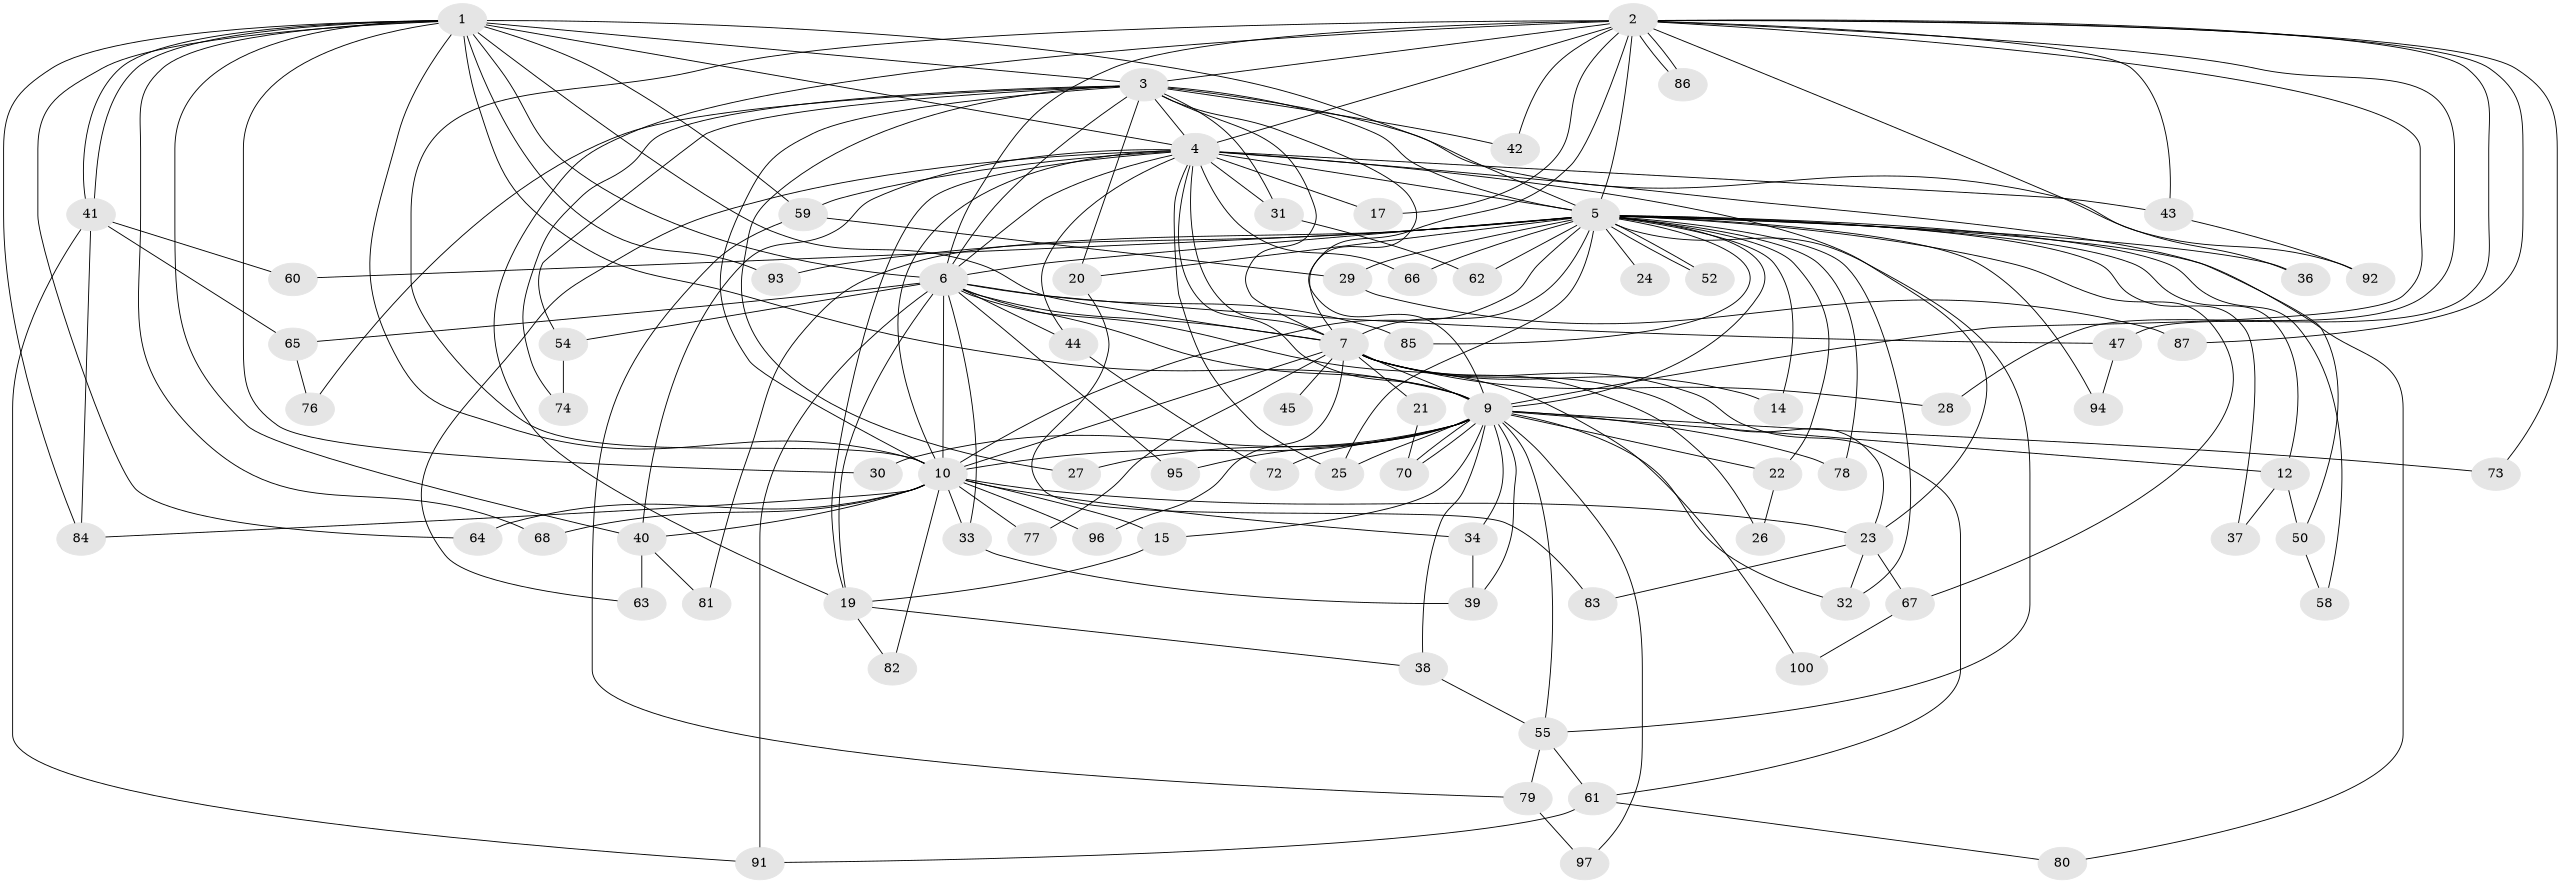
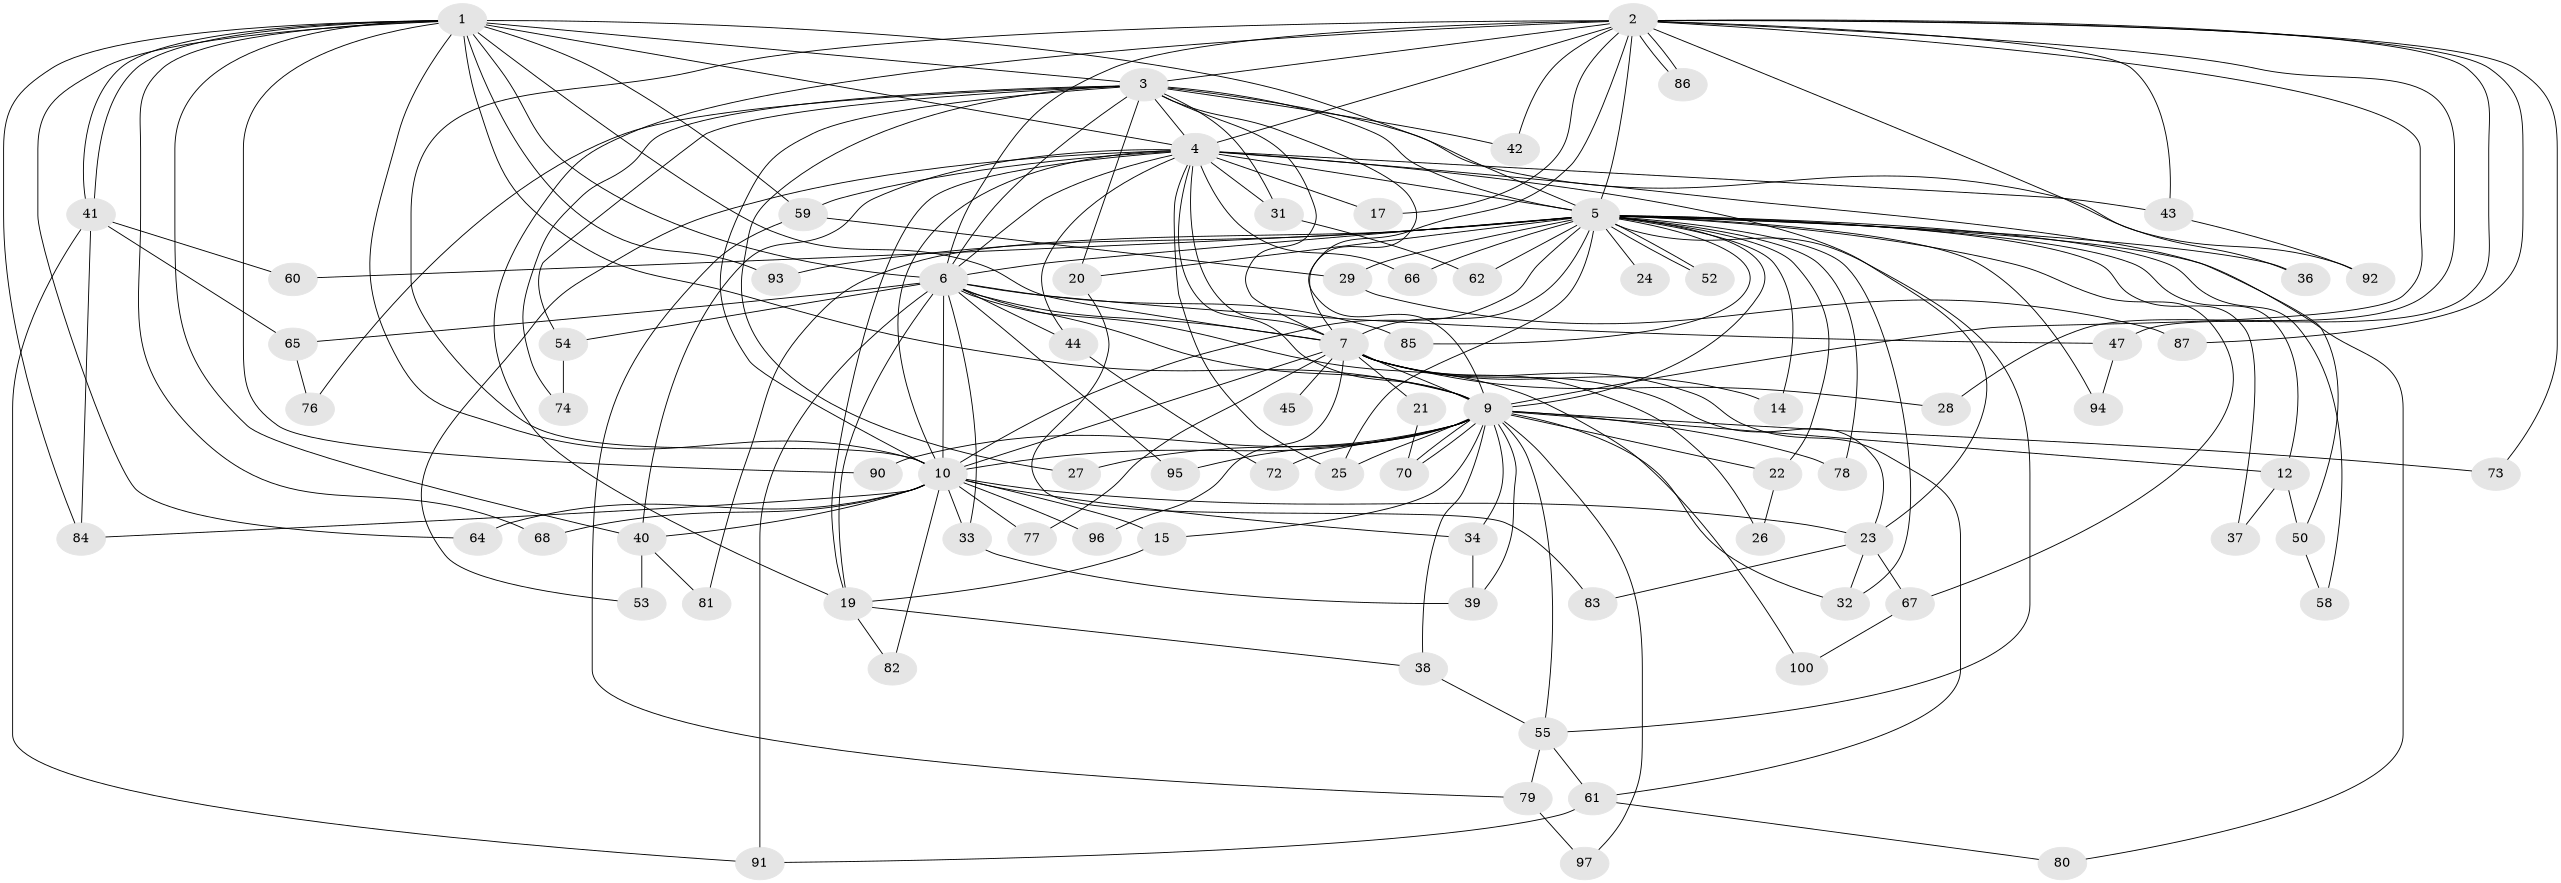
node "30": label "30" -> "90"
node "63": label "63" -> "53"
